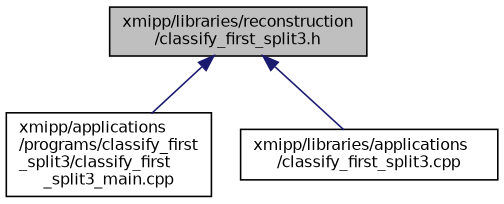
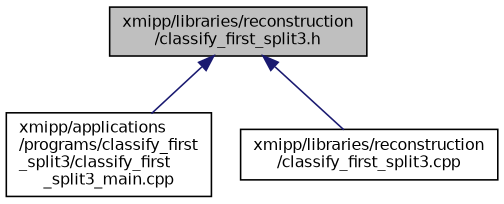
node "xmipp/libraries/applications /classify_first_split3.cpp": label "xmipp/libraries/applications /classify_first_split3.cpp" -> "xmipp/libraries/reconstruction /classify_first_split3.cpp"
